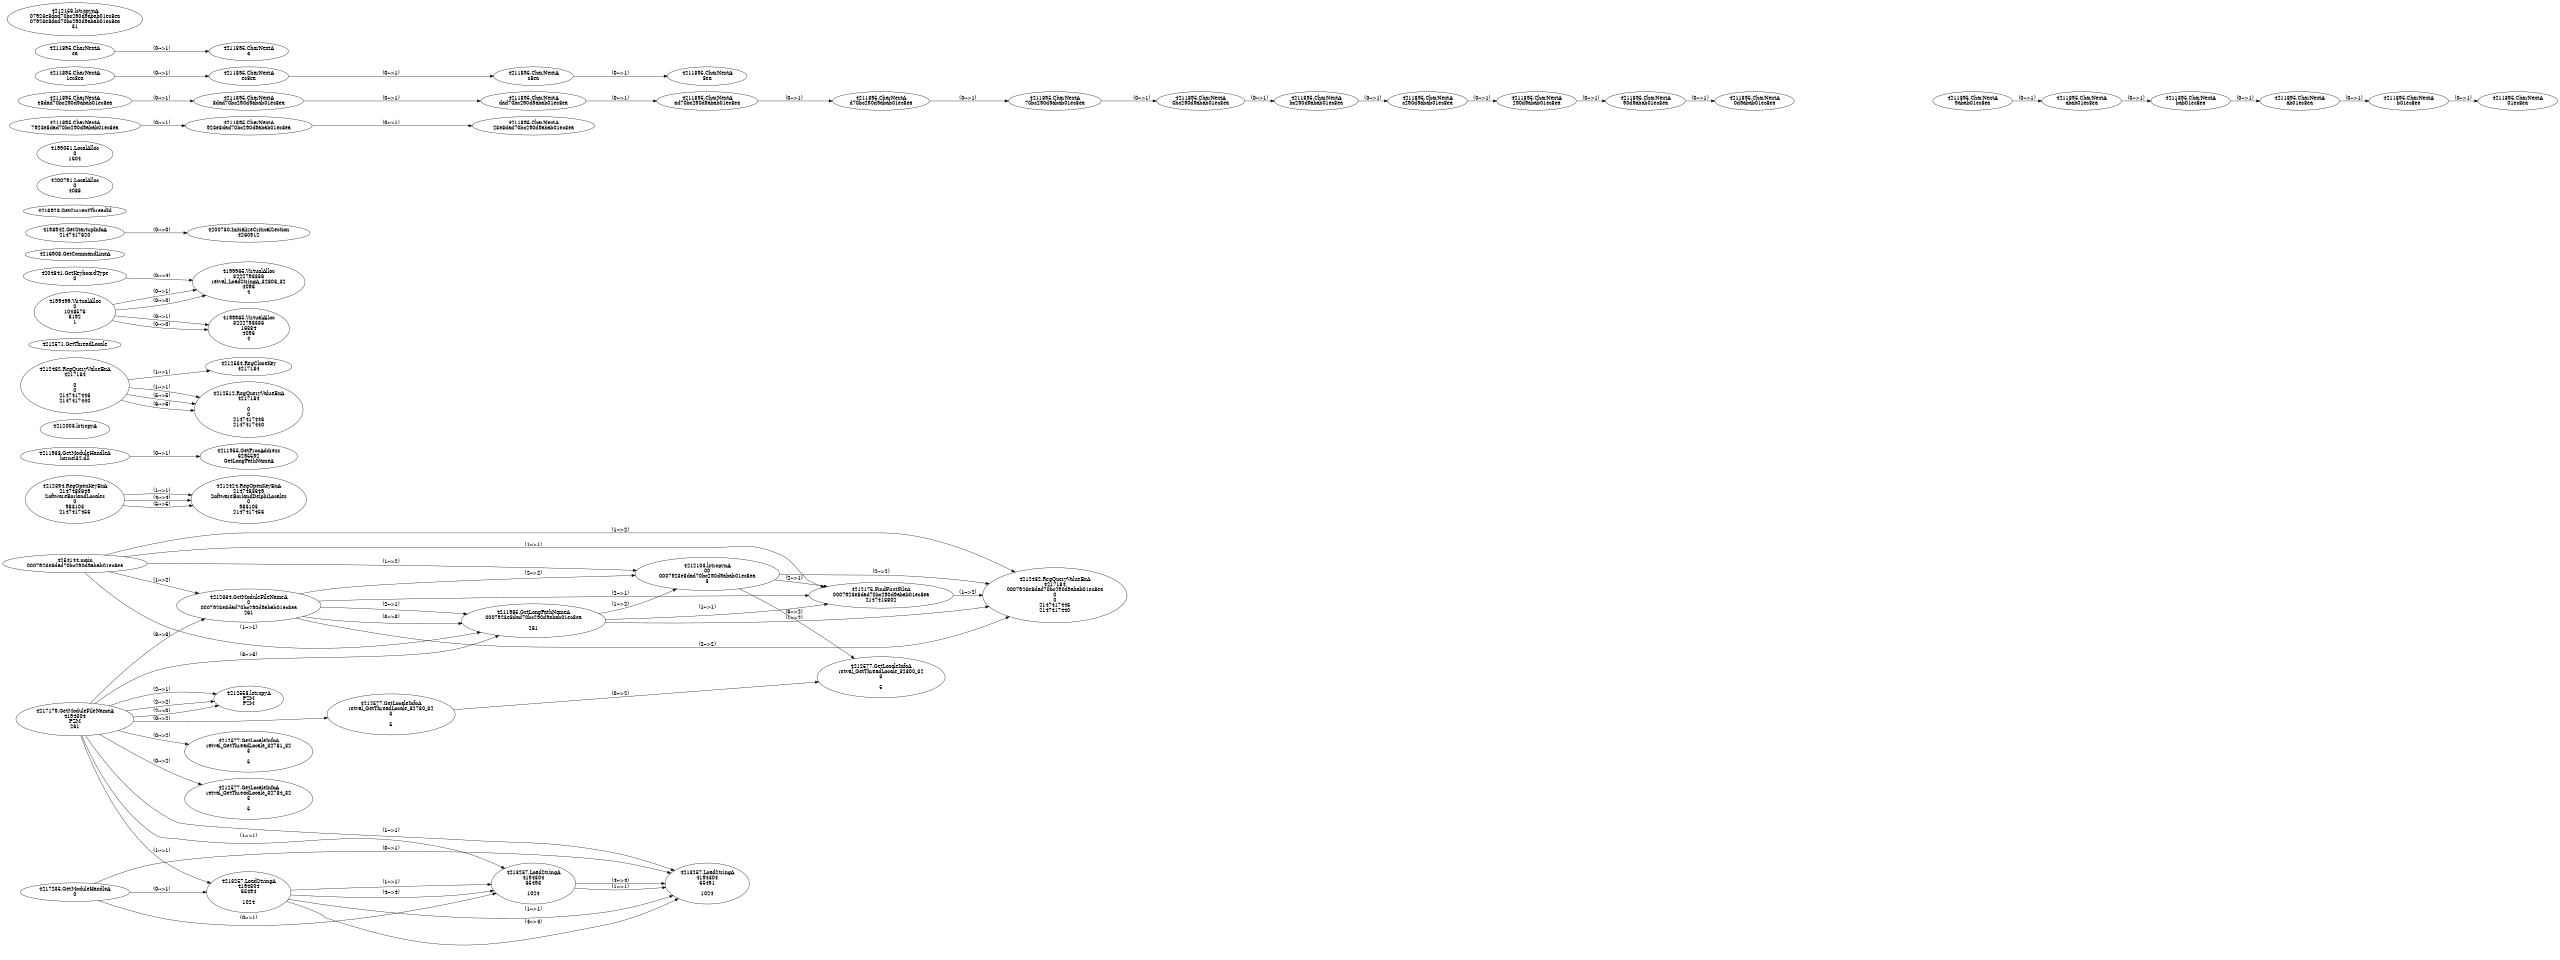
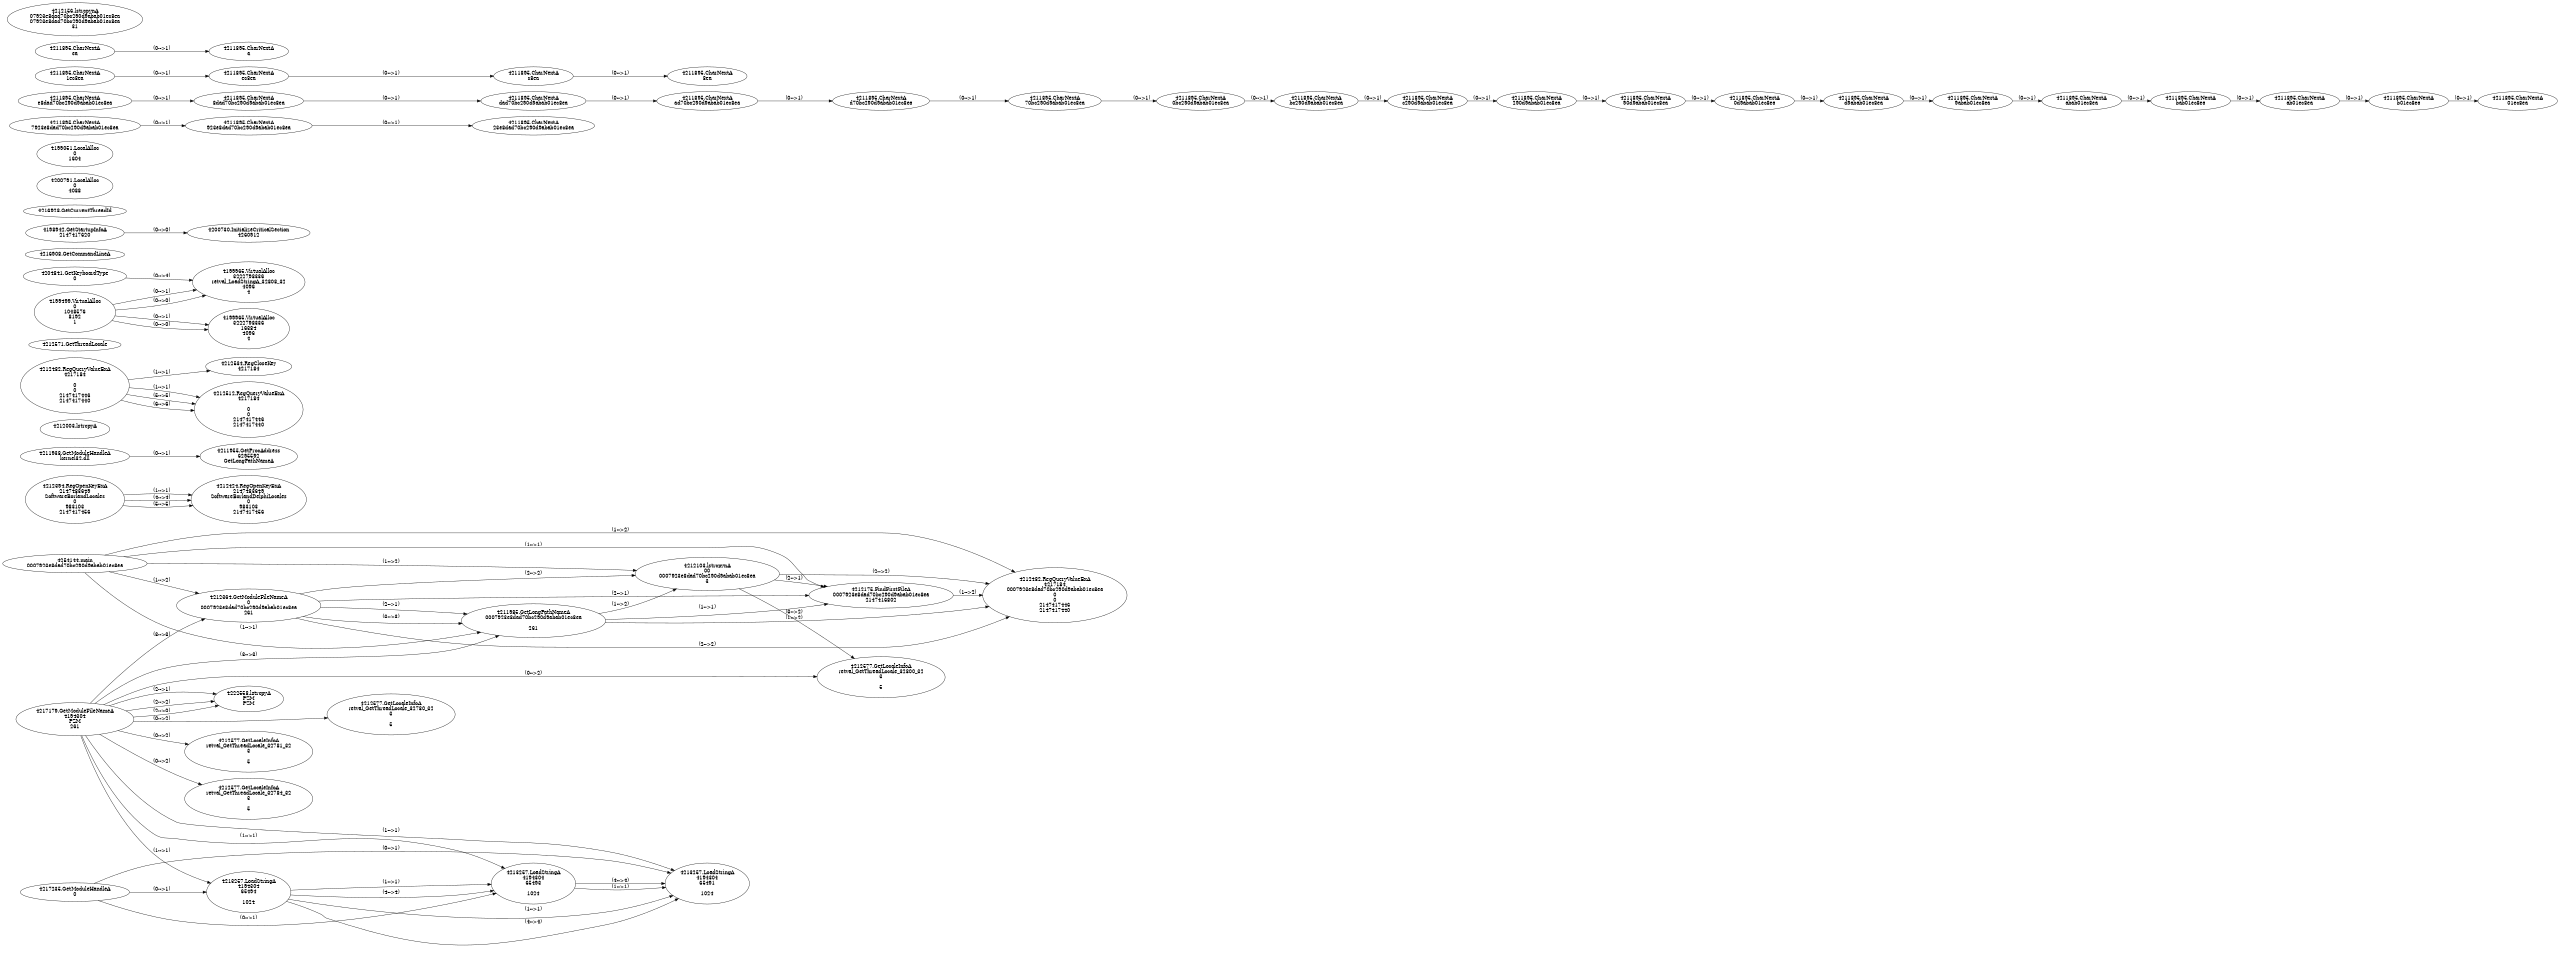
node "4211895.CharNextA d9abab01ec8ea": added
edge "4212577.GetLocaleInfoA retval_GetThreadLocale_32780_32 3 5" -> "4212577.GetLocaleInfoA retval_GetThreadLocale_32800_32 3 5": now "4217179.GetModuleFileNameA 4194304 PZM 261" -> "4212577.GetLocaleInfoA retval_GetThreadLocale_32800_32 3 5"
node "4212558.lstrcpyA PZM PZM": label "4212558.lstrcpyA PZM PZM" -> "4222558.lstrcpyA PZM PZM"
